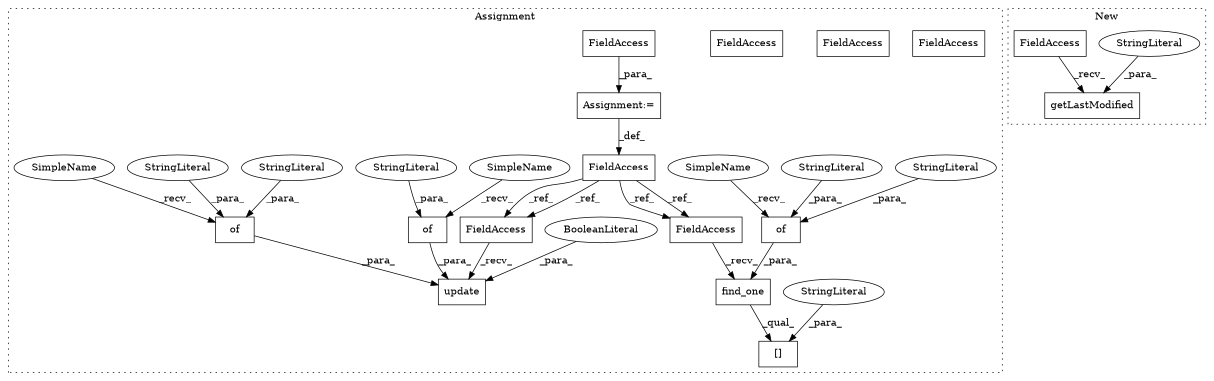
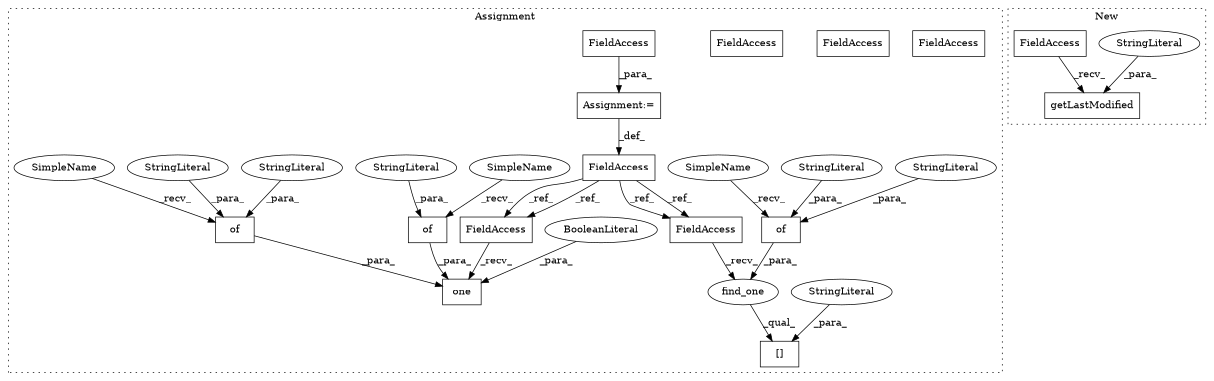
node "update": label "update" -> "one"
node "find_one": shape box -> ellipse
